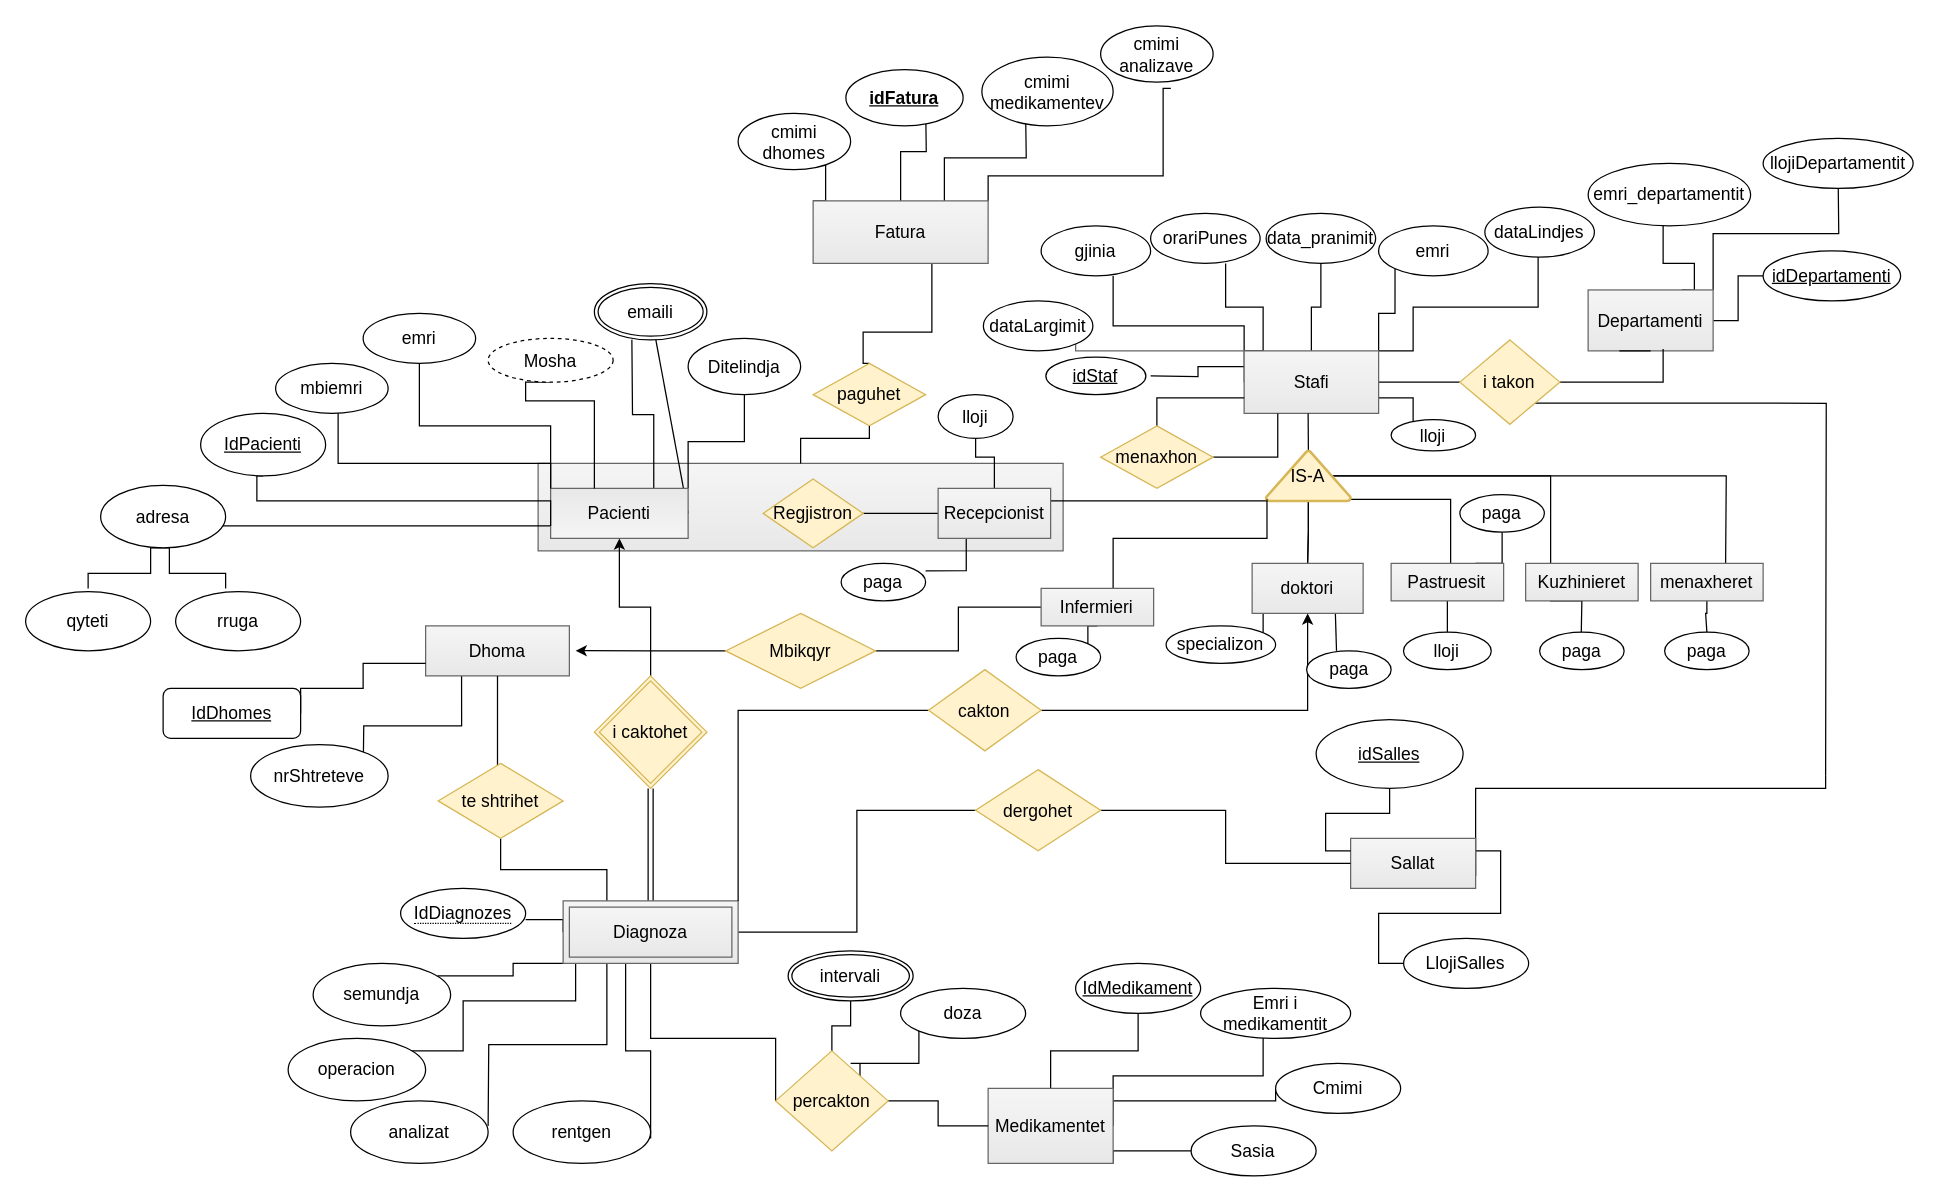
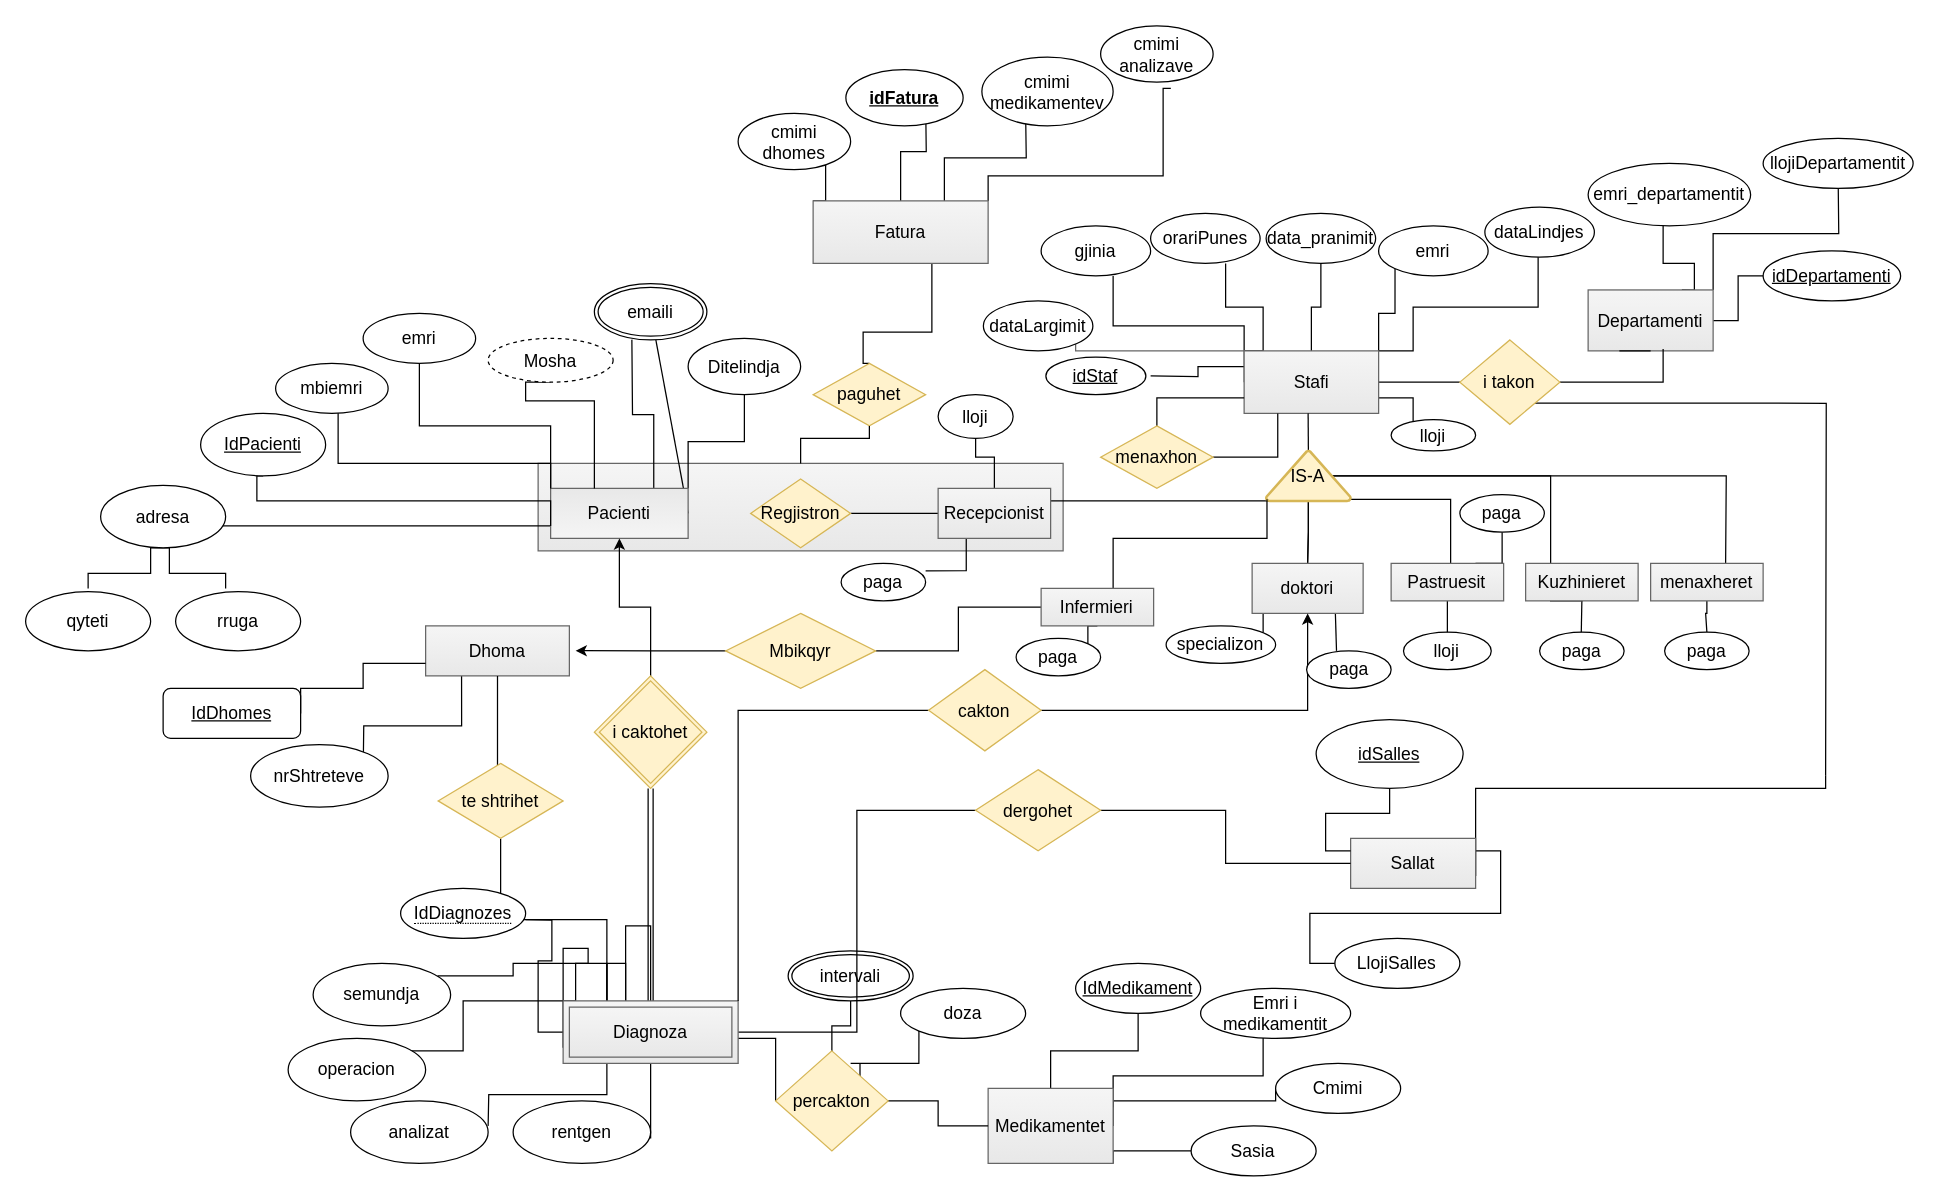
node "Regjistron": moved (813, 513) -> (801, 513)
node "Diagnoza": moved (651, 932) -> (651, 1032)
node "LlojiSalles": moved (1466, 963) -> (1397, 963)
